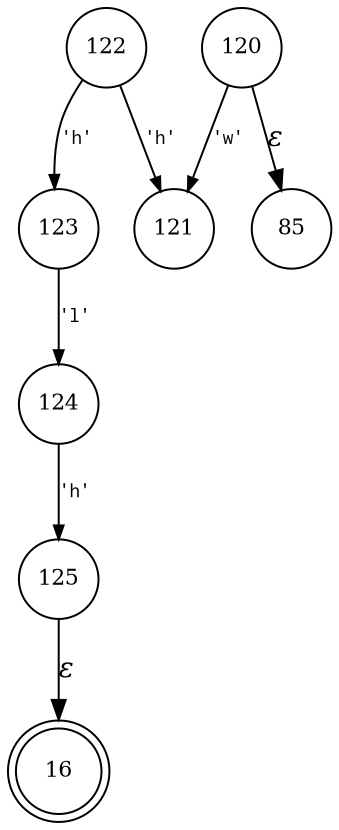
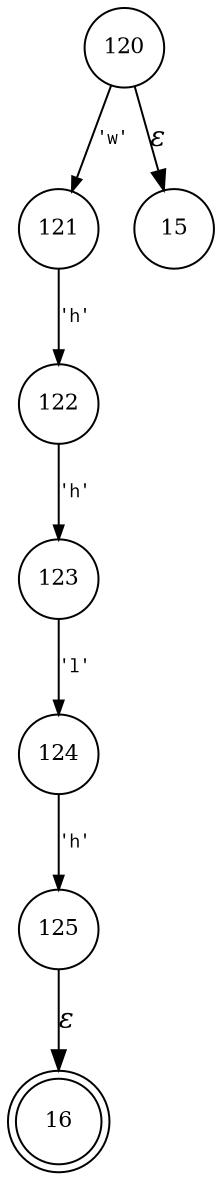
edge "122" -> "121": reversed
node "85": label "85" -> "15"
